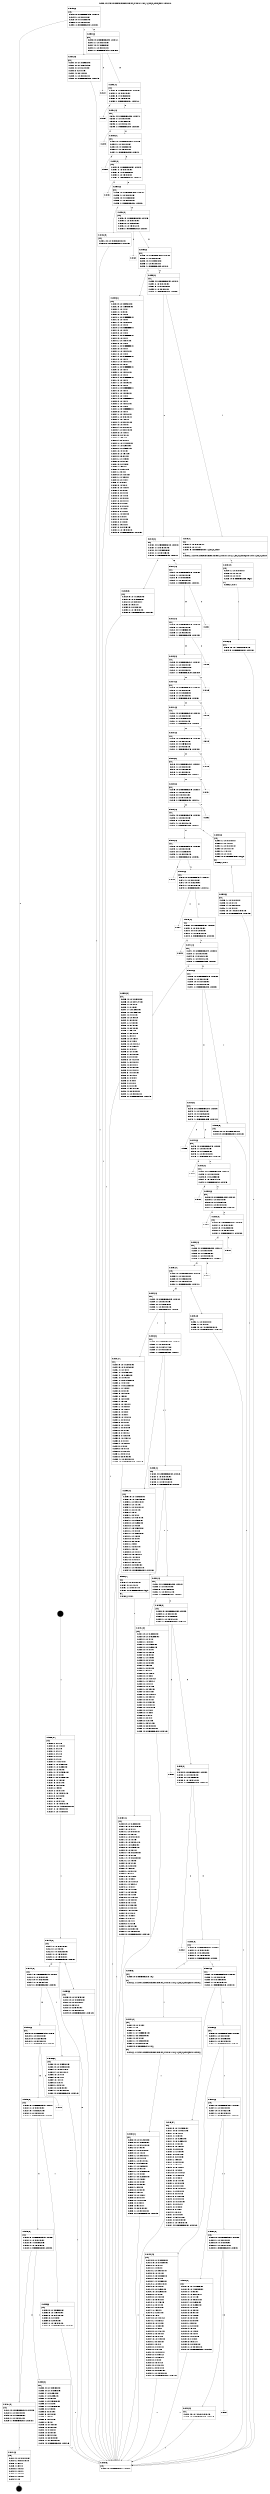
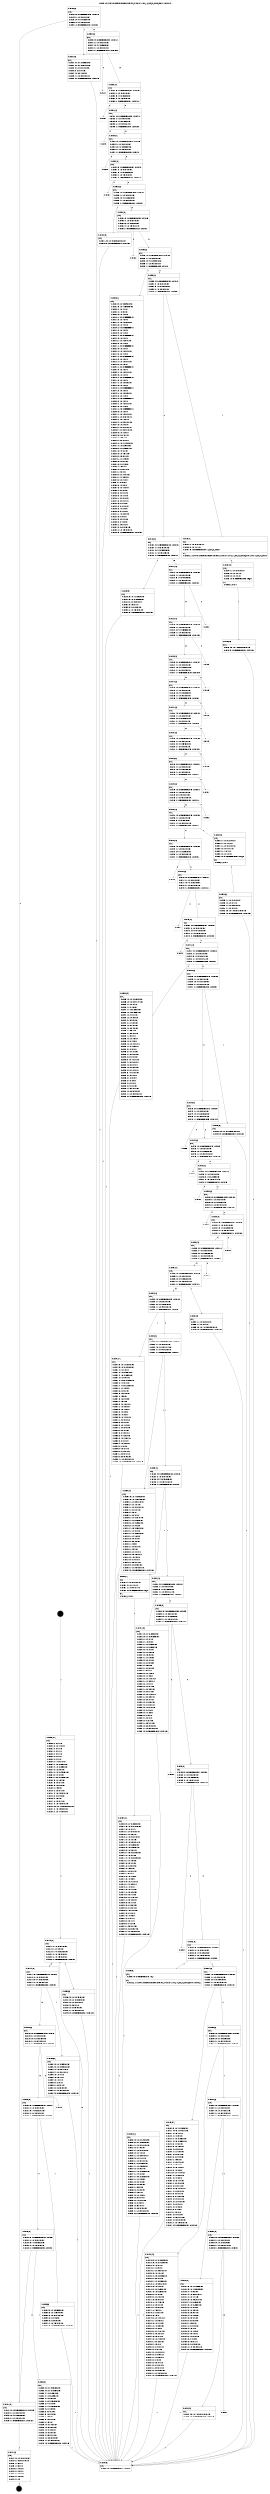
node "0x402012 [40]": removed
